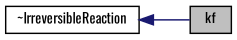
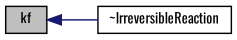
edge "kf" -> "~IrreversibleReaction": reversed
